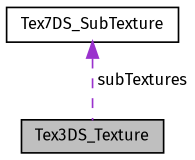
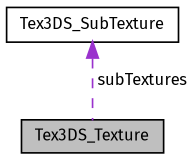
node "Tex7DS_SubTexture": label "Tex7DS_SubTexture" -> "Tex3DS_SubTexture"
